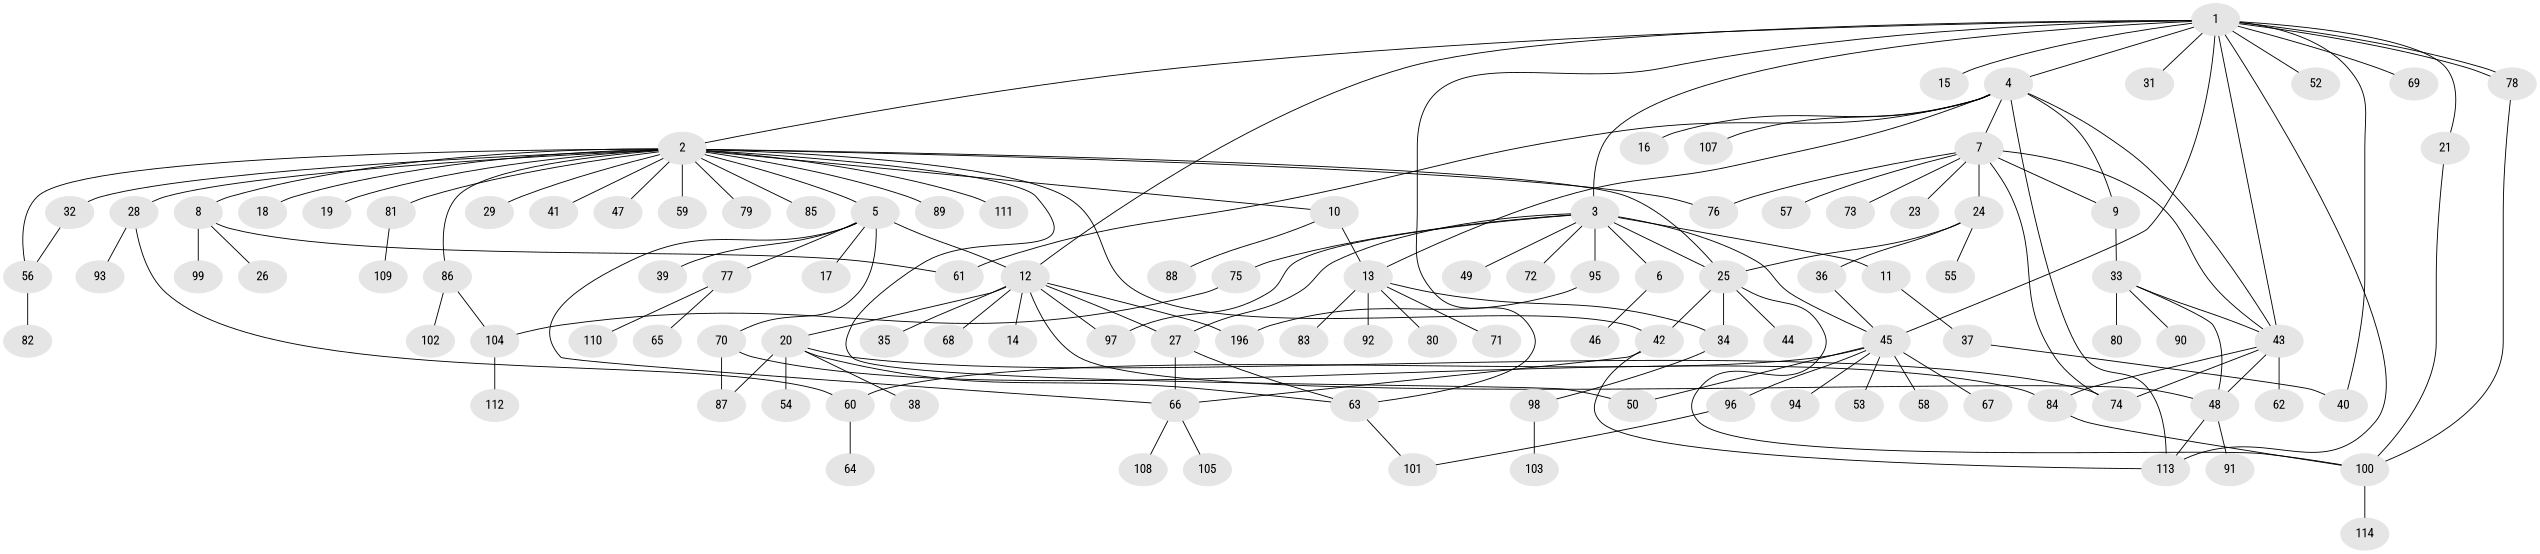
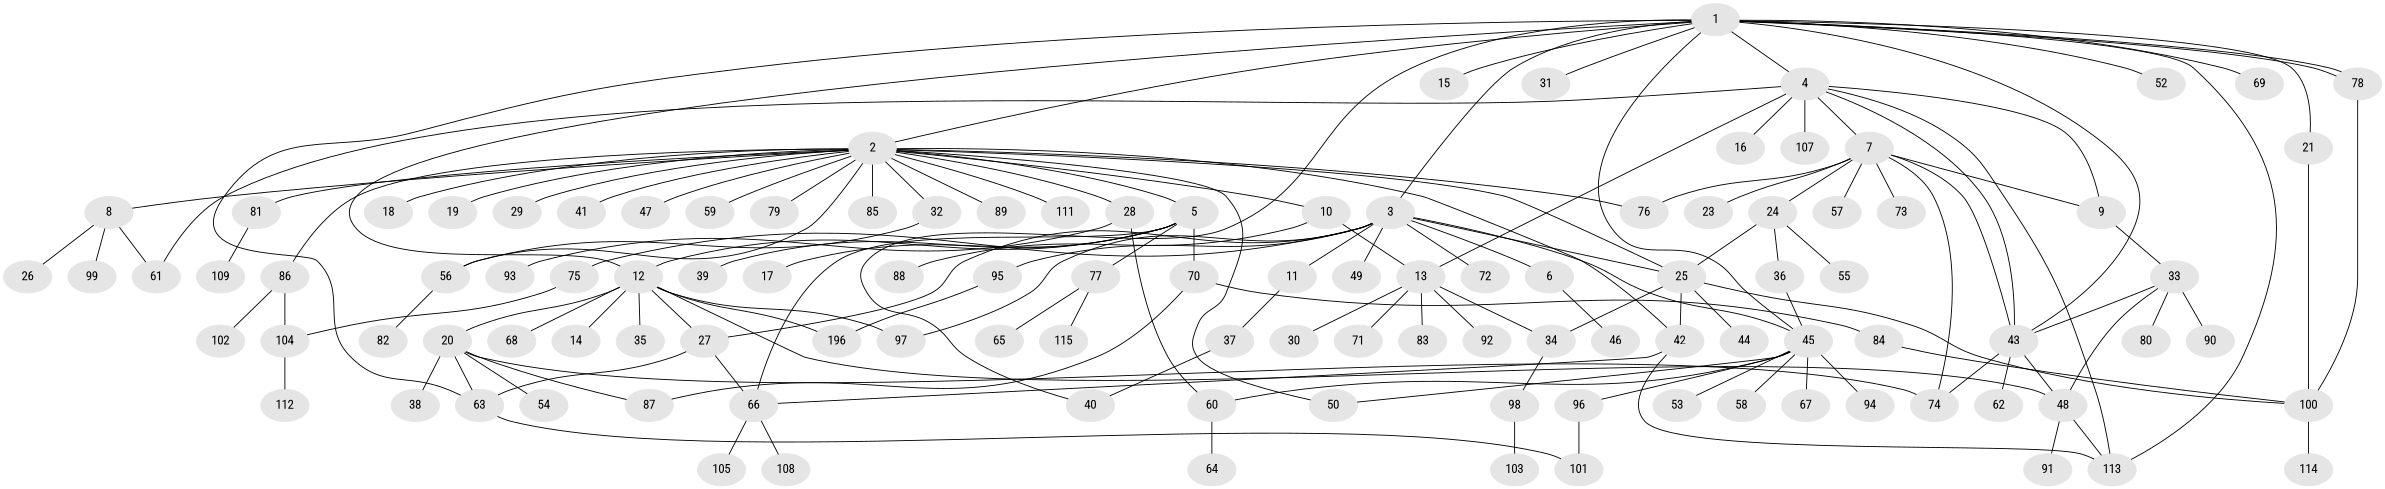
node "110": label "110" -> "115"
edge "43" -- "84": removed
